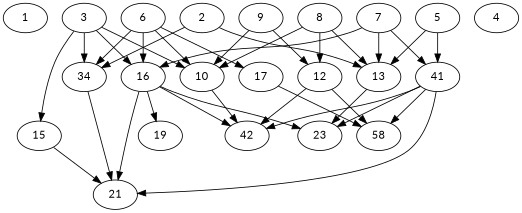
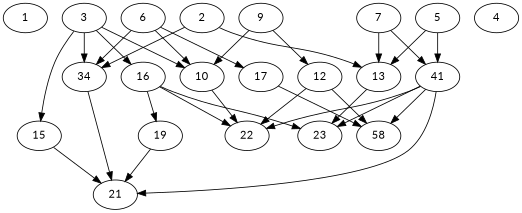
node "8": removed
edge "6" -> "16": removed
edge "7" -> "16": removed
edge "16" -> "21": now "19" -> "21"
node "42": label "42" -> "22"
